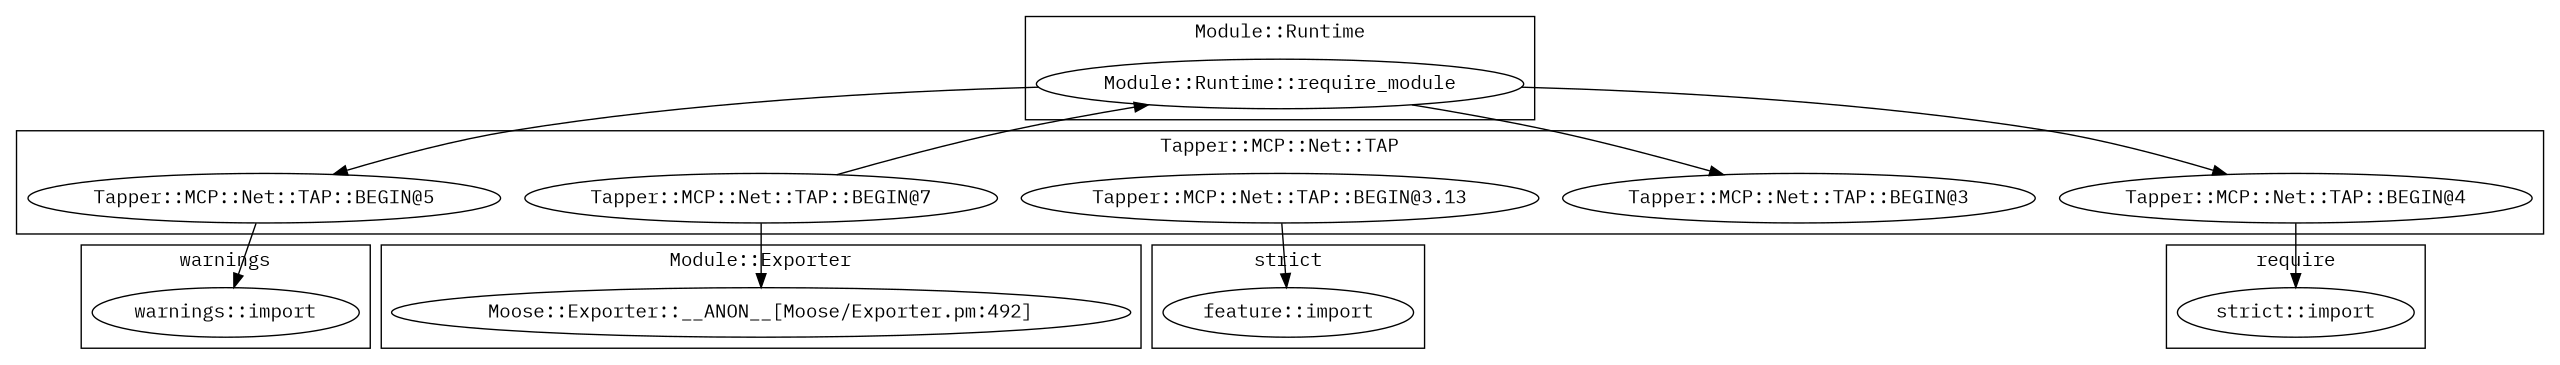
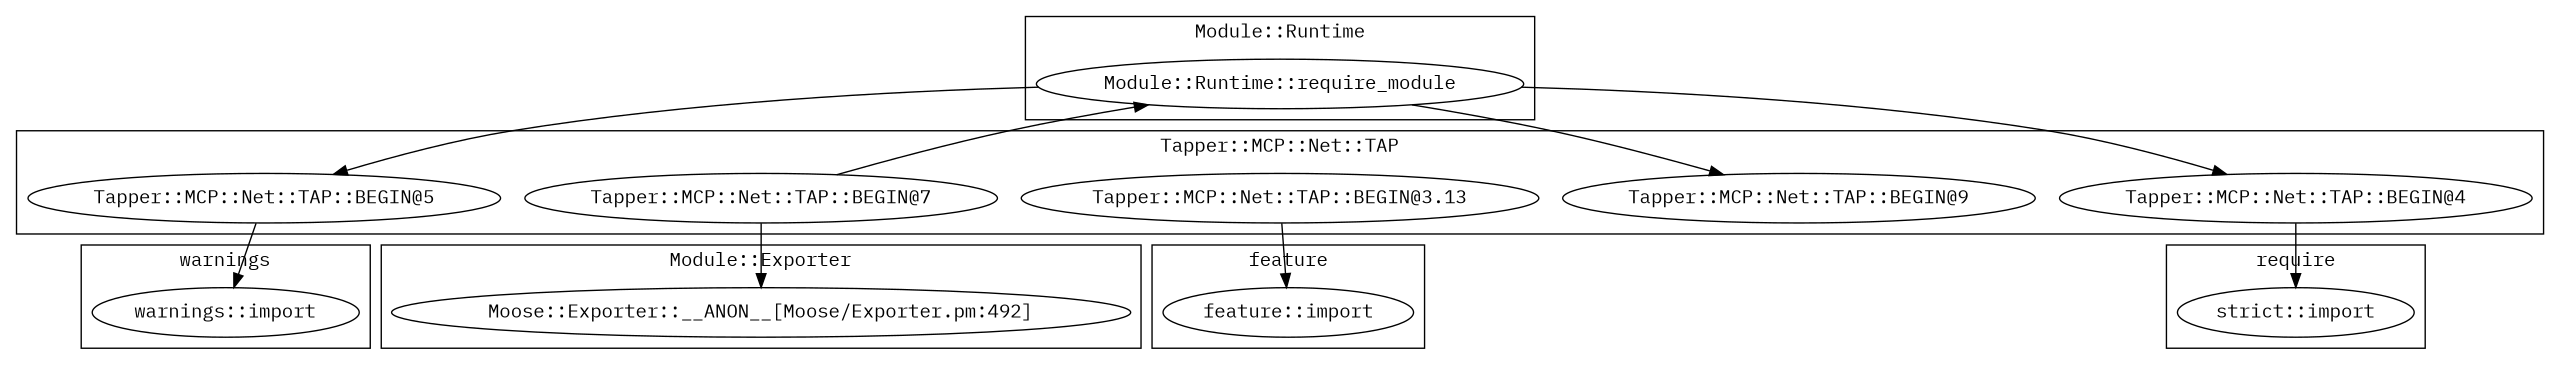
node "Tapper::MCP::Net::TAP::BEGIN@3": label "Tapper::MCP::Net::TAP::BEGIN@3" -> "Tapper::MCP::Net::TAP::BEGIN@9"
cluster "strict": label "strict" -> "feature"
